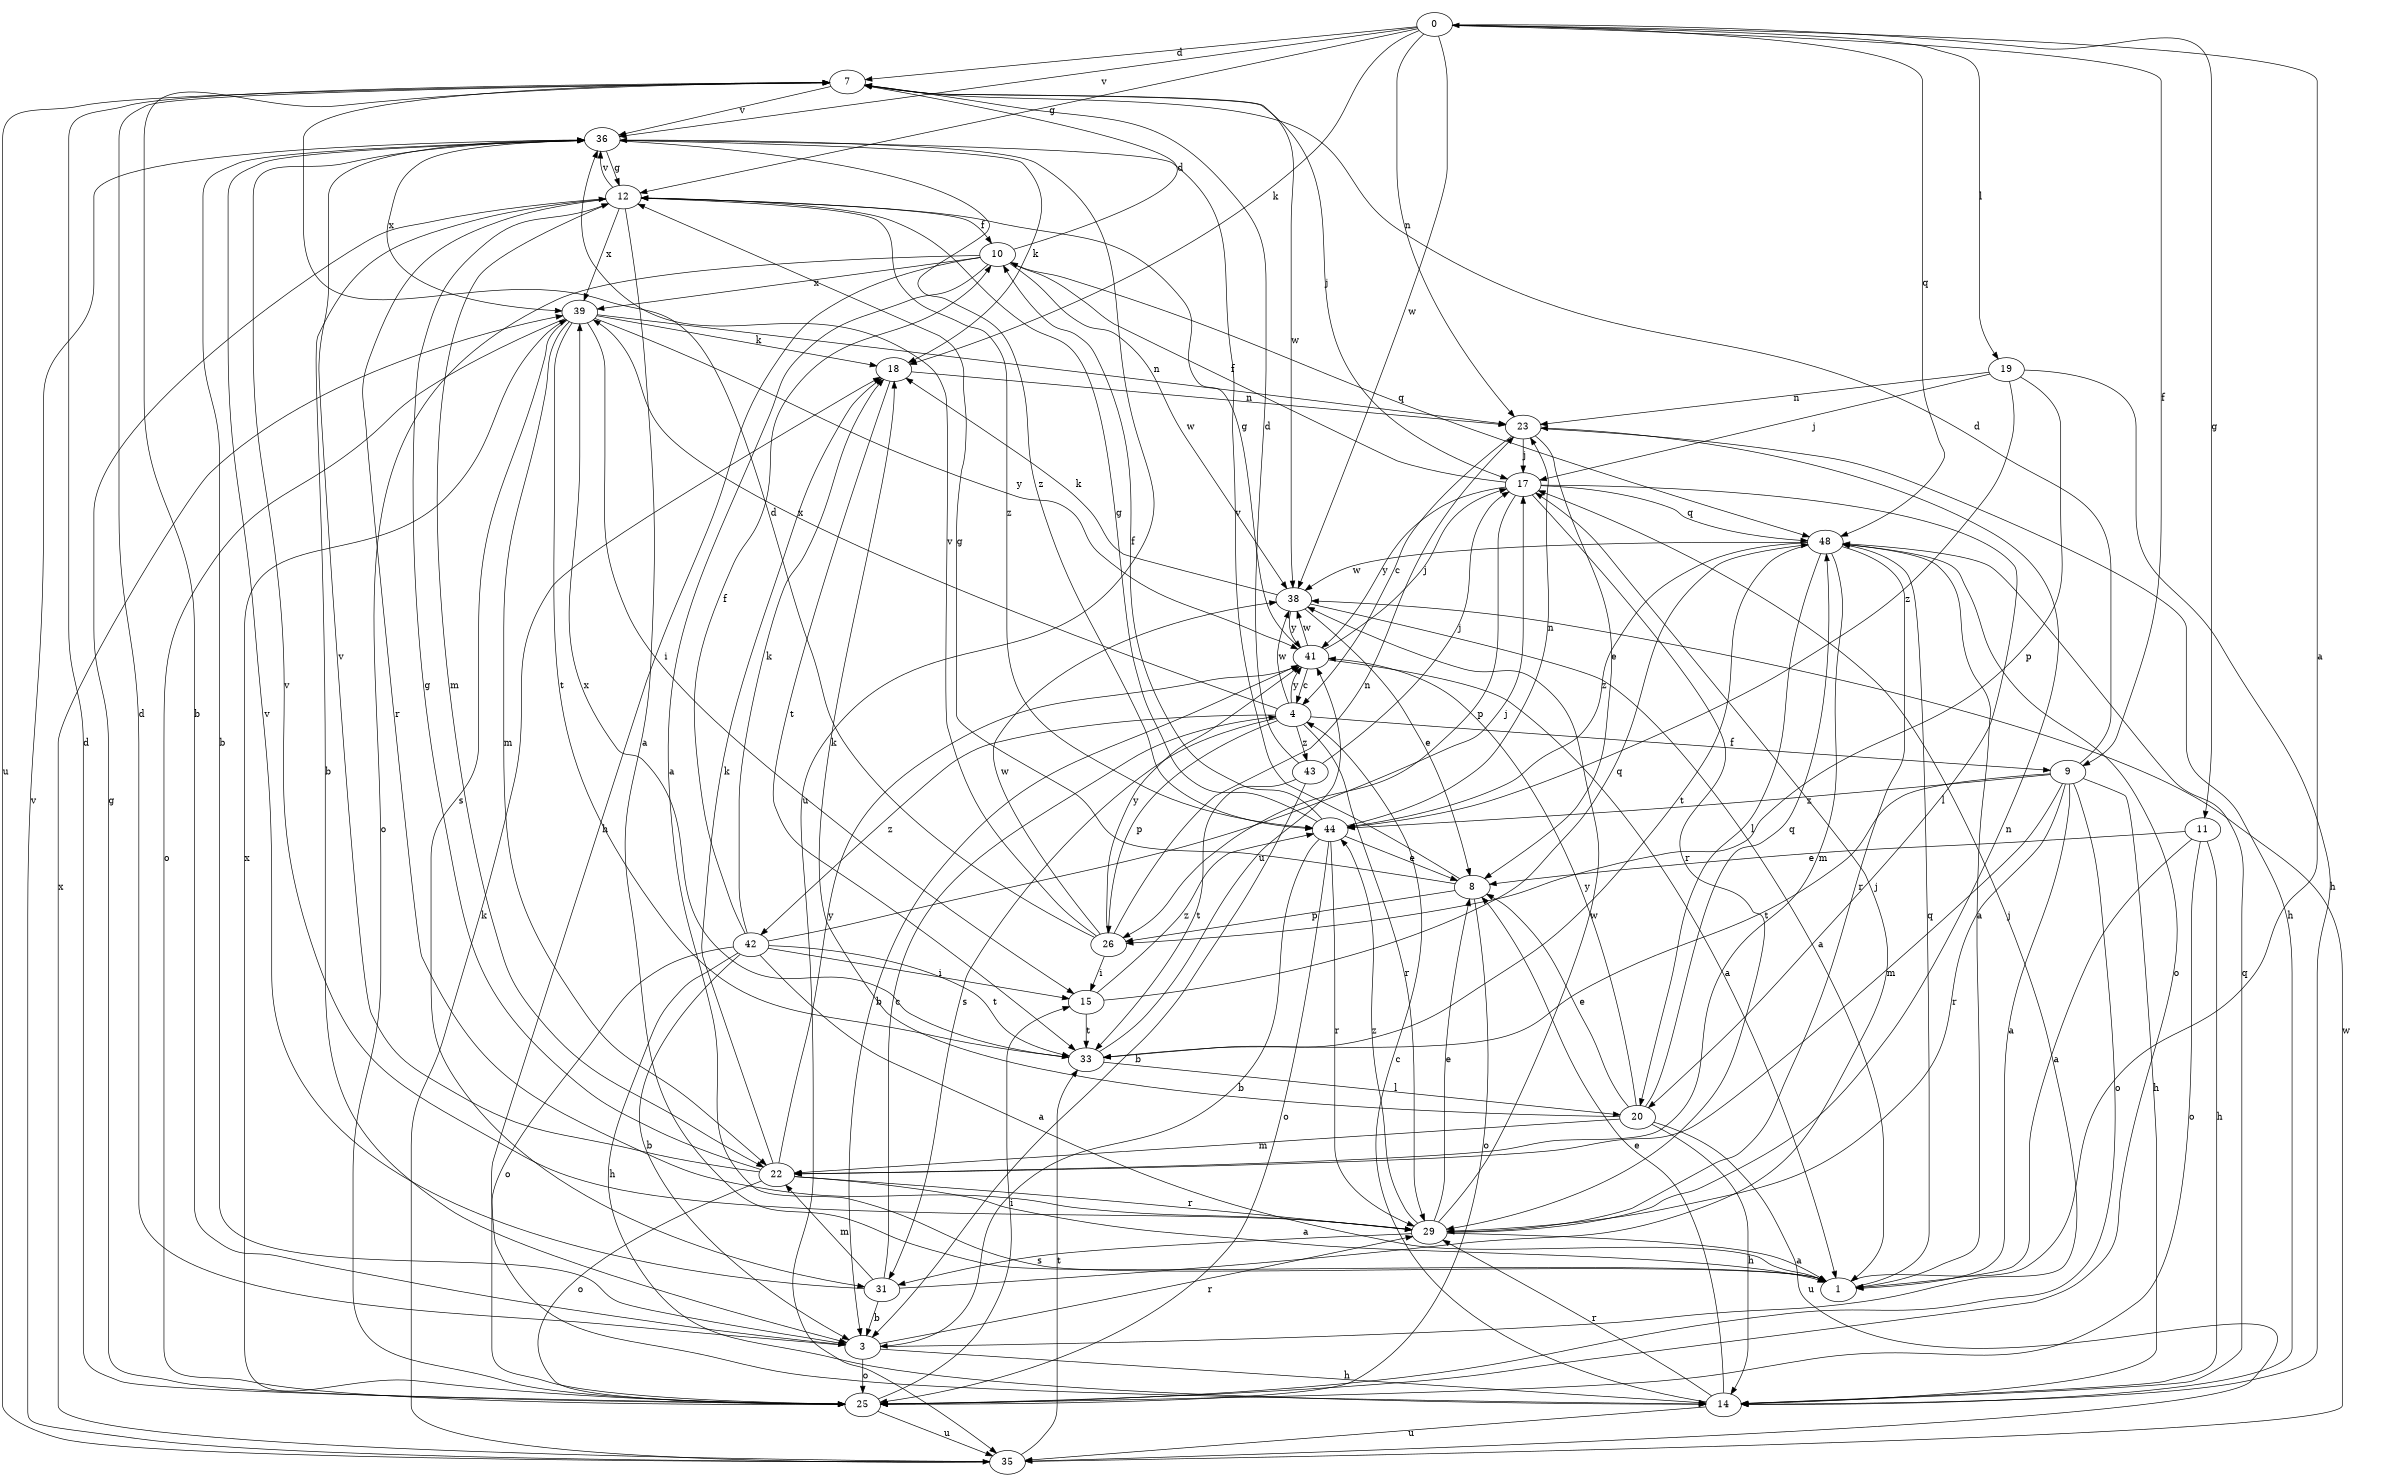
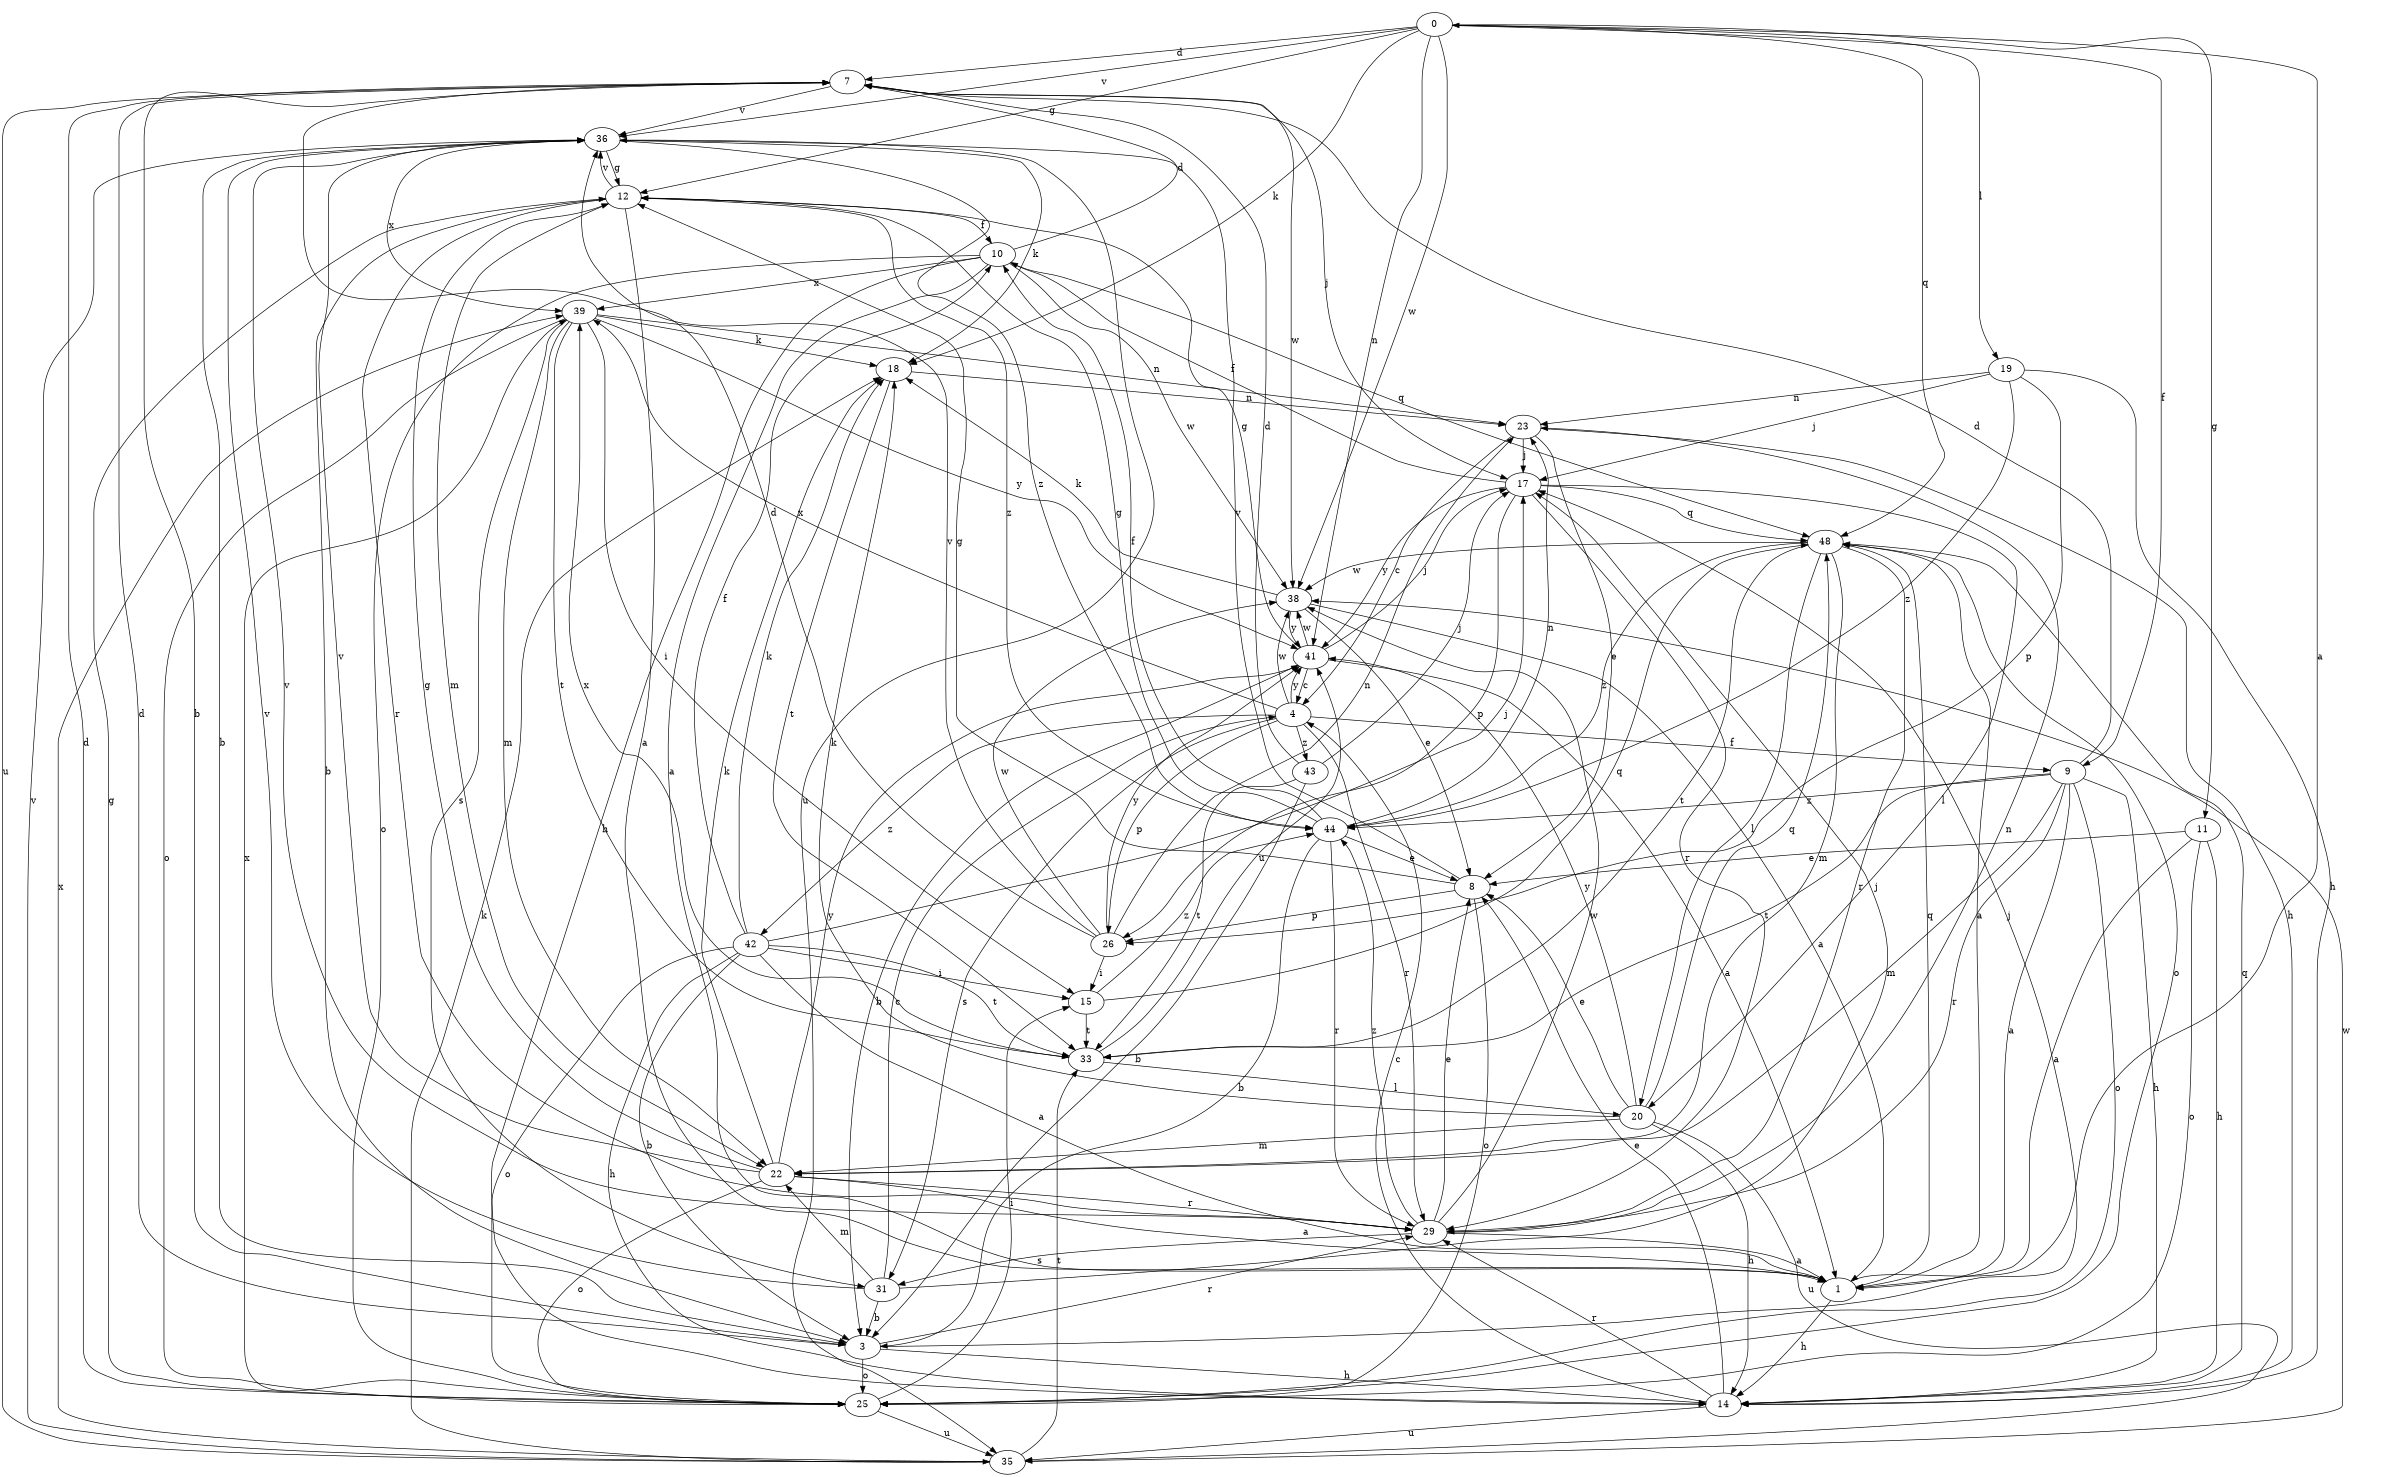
edge "0" -> "23": now "0" -> "41"
edge "12" -> "39": removed, label "x"
edge "44" -> "25": removed, label "o"
edge "1" -> "14": added, label "h"
